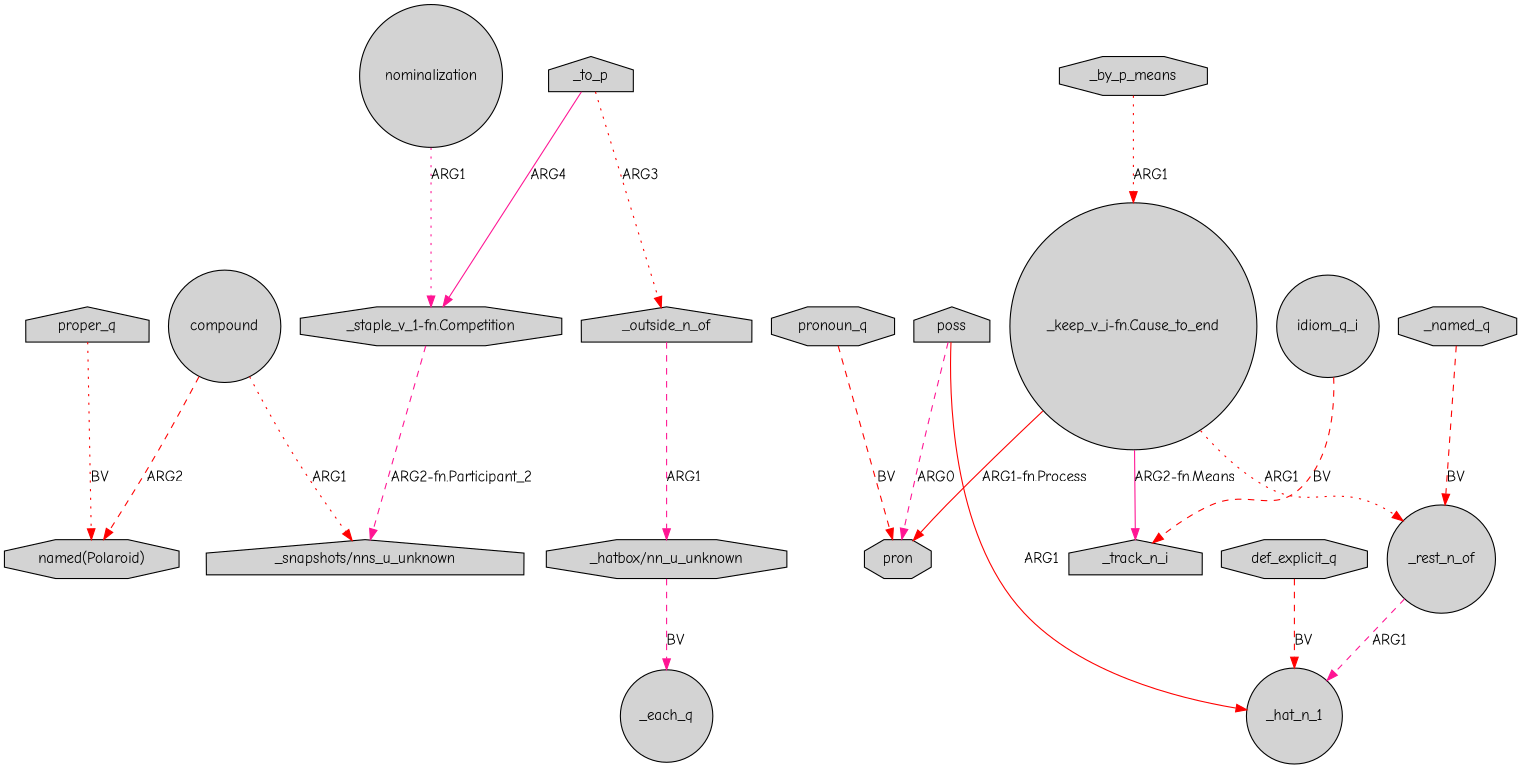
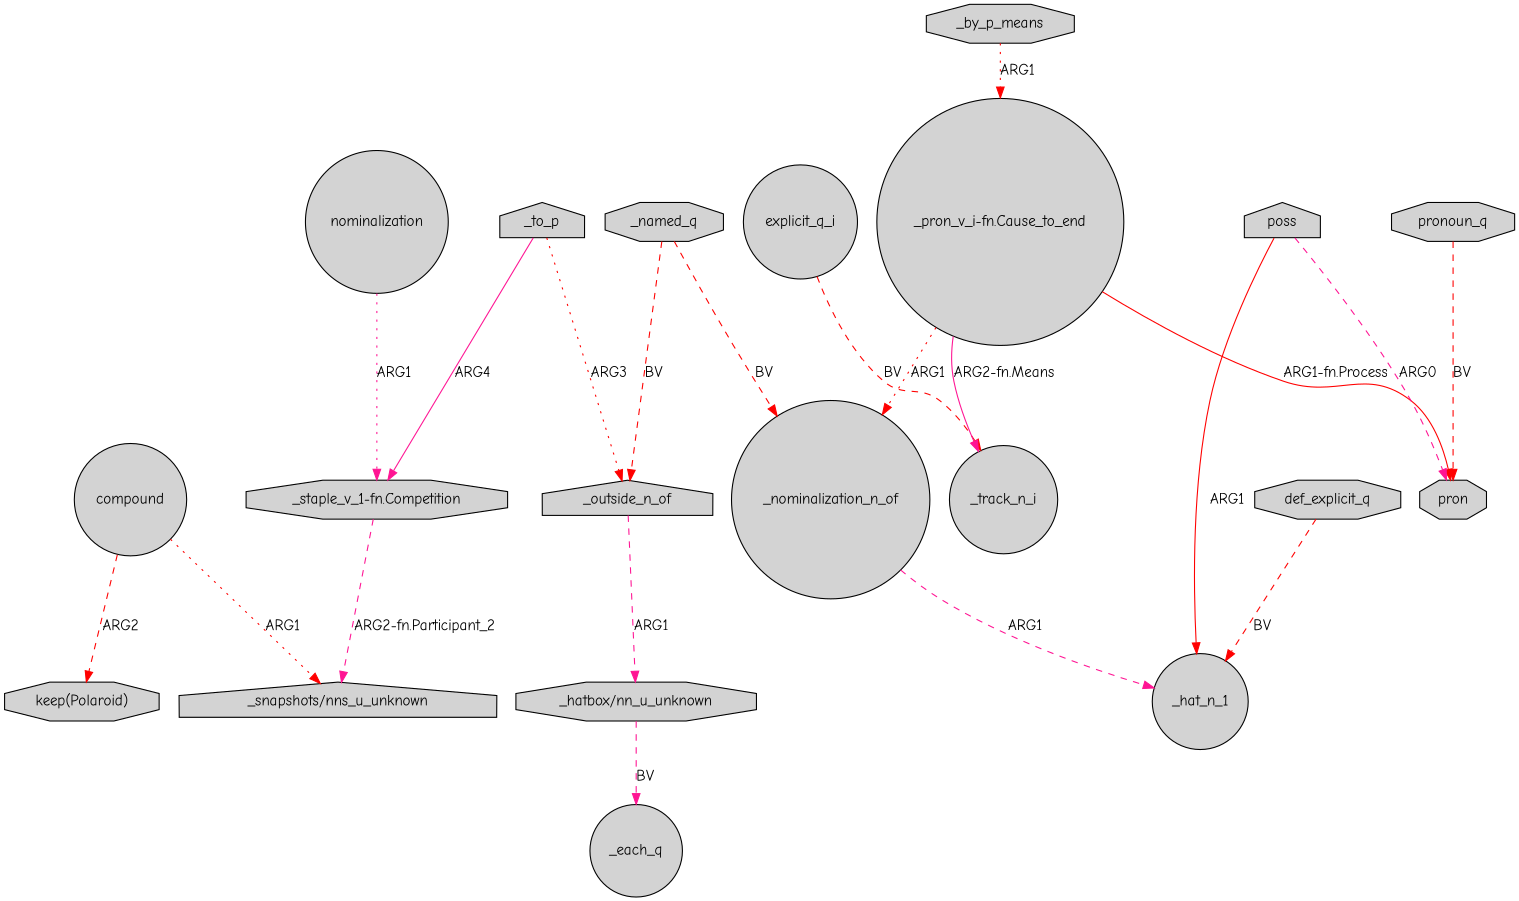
node "proper_q": removed
node "_keep_v_i-fn.Cause_to_end": label "_keep_v_i-fn.Cause_to_end" -> "_pron_v_i-fn.Cause_to_end"
node "idiom_q_i": label "idiom_q_i" -> "explicit_q_i"
edge "_named_q" -> "_outside_n_of": added, label "BV"
node "named(Polaroid)": label "named(Polaroid)" -> "keep(Polaroid)"
node "_track_n_i": shape house -> circle
node "_rest_n_of": label "_rest_n_of" -> "_nominalization_n_of"
